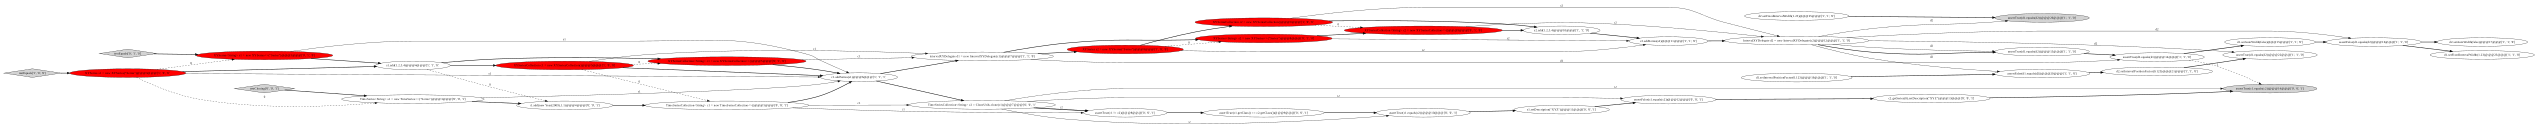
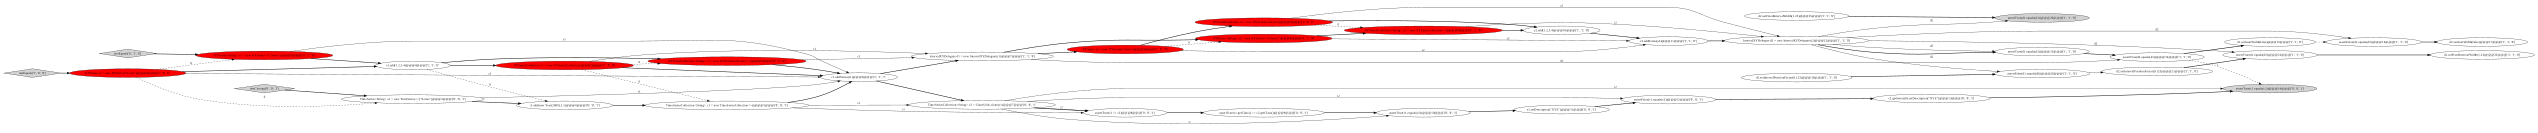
edge "d1.setAutoWidth(false)@@@15@@@['1', '1', '0']" -> "assertFalse(d1.equals(d2))@@@16@@@['1', '1', '0']": style bold -> dashed
edge "assertFalse(d1.equals(d2))@@@16@@@['1', '1', '0']" -> "d1.setFixedIntervalWidth(1.23)@@@23@@@['1', '1', '0']": now "assertTrue(d1.equals(d2))@@@22@@@['1', '1', '0']" -> "d1.setFixedIntervalWidth(1.23)@@@23@@@['1', '1', '0']"
edge "assertFalse(d1.equals(d2))@@@20@@@['1', '1', '0']" -> "d2.setIntervalPositionFactor(0.123)@@@21@@@['1', '1', '0']": style bold -> solid
